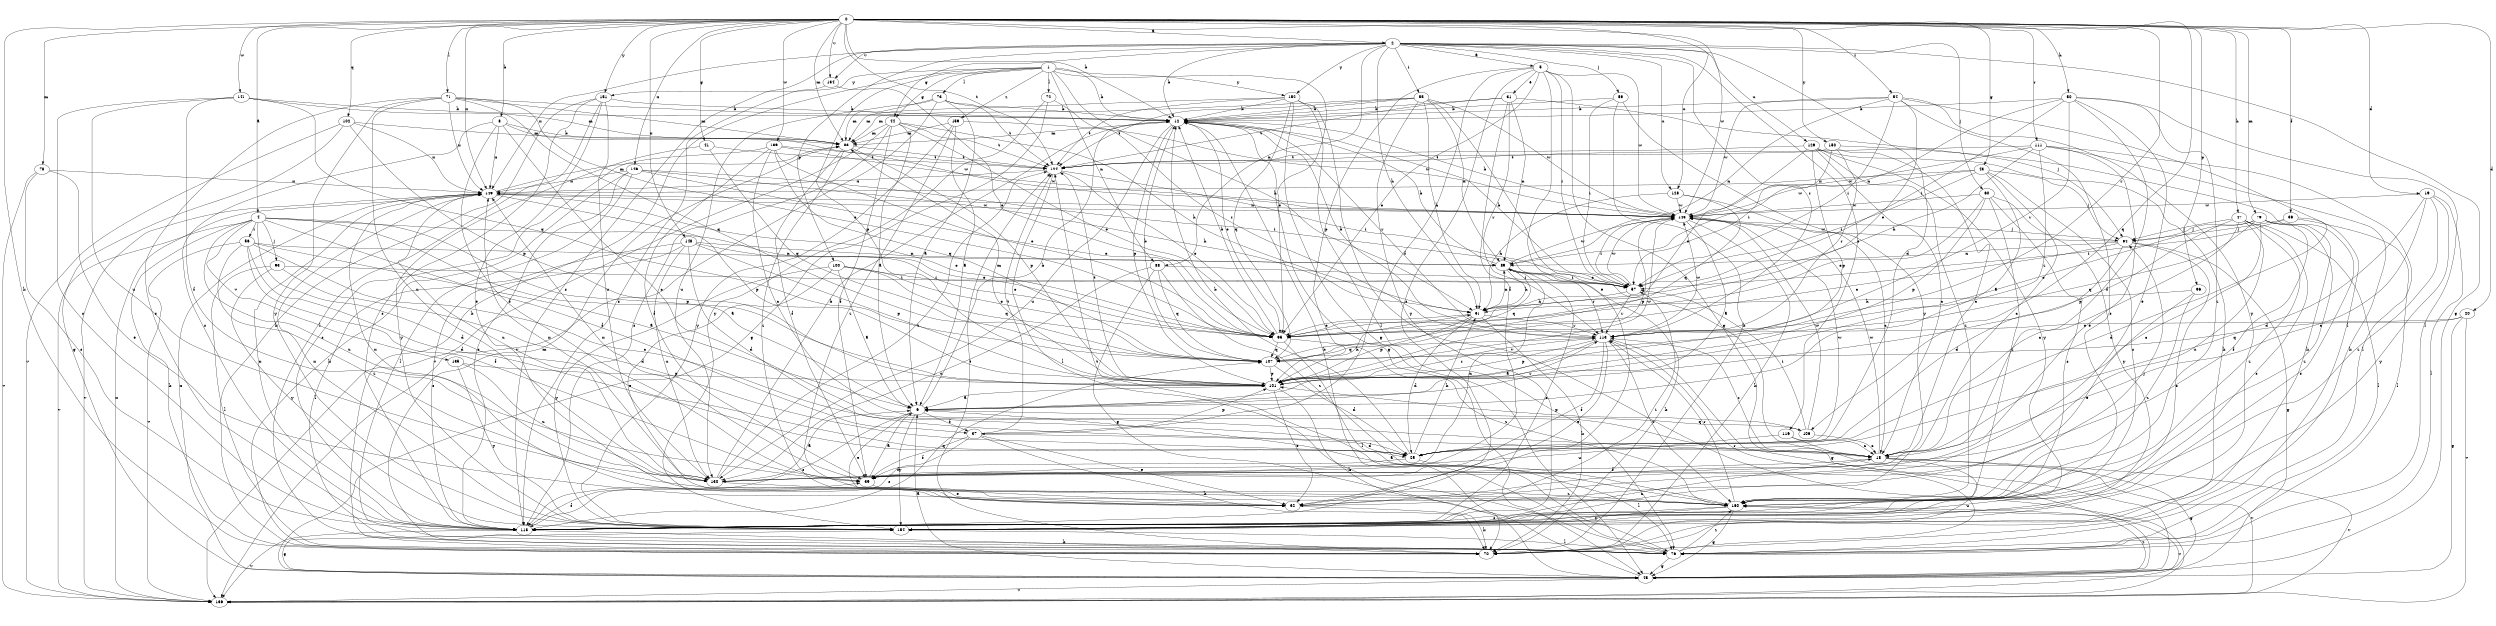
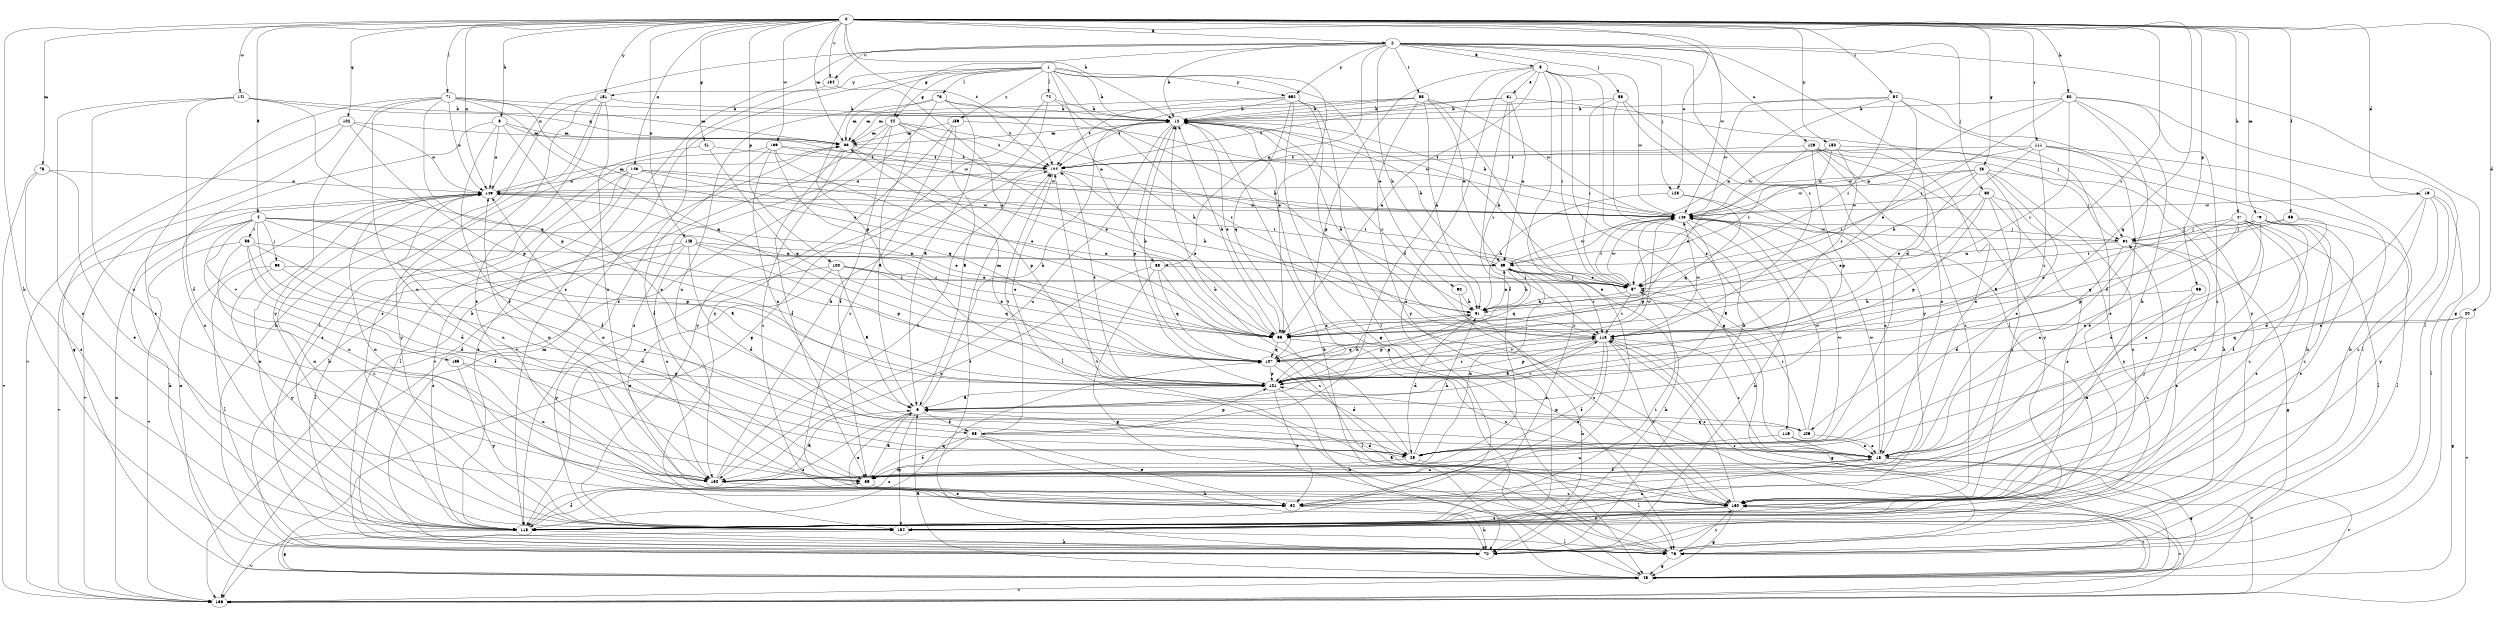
edge "2" -> "100": now "0" -> "100"
node "152": label "152" -> "652"
edge "2" -> "116": now "5" -> "116"
edge "72" -> "12": added, label "b"
edge "141" -> "83": label "m" -> "q"
edge "2" -> "128": label "u" -> "j"
edge "8" -> "83": label "b" -> "m"
edge "128" -> "143": now "150" -> "143"
node "90": added
edge "50" -> "32": label "e" -> "h"
edge "56" -> "6": removed, label "a"
edge "64" -> "95": now "43" -> "95"
edge "149" -> "101": now "71" -> "101"
edge "54" -> "76": now "59" -> "76"
node "37": label "37" -> "38"
edge "18" -> "70": now "18" -> "130"
